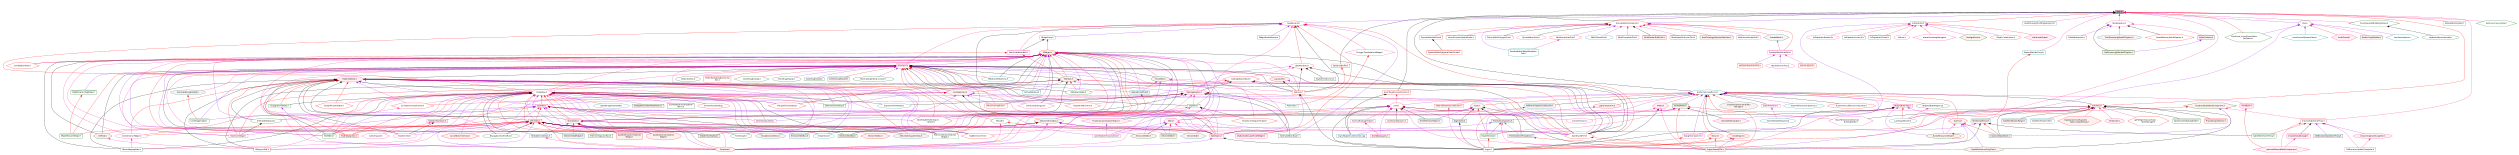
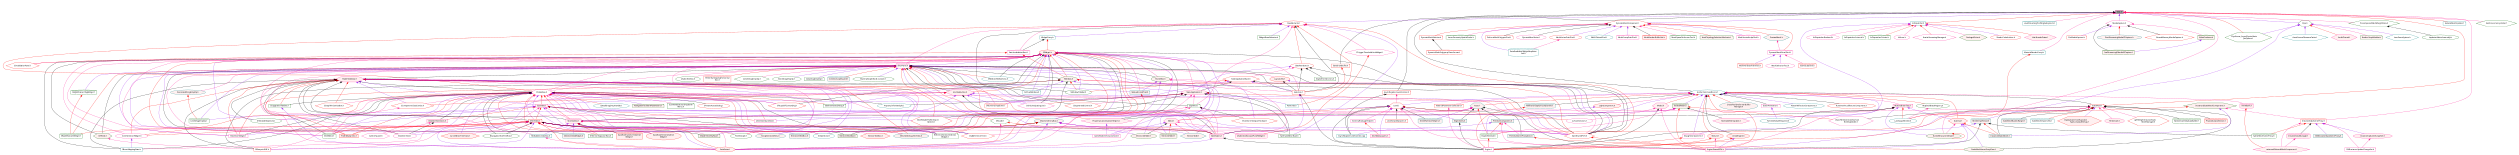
edge "SSkeletonWidget.h" -> "SFilterableObjectList.h": now "SSkeletonWidget.h" -> "STableRow.h"
